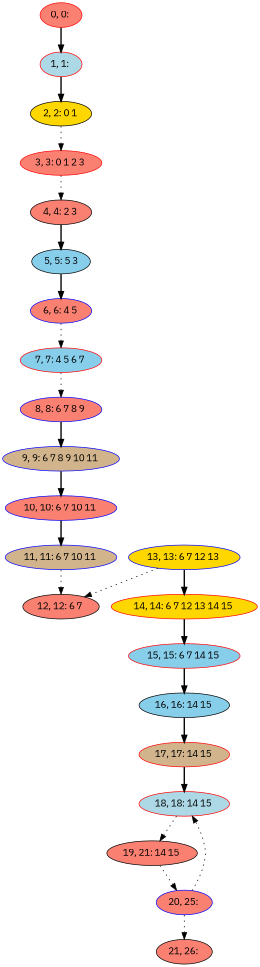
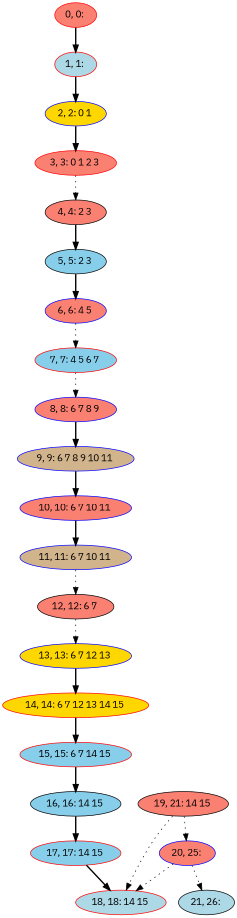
node "2, 2: 0 1": color black -> blue
edge "2, 2: 0 1" -> "3, 3: 0 1 2 3": style dotted -> bold
node "5, 5: 5 3": label "5, 5: 5 3" -> "5, 5: 2 3"
edge "13, 13: 6 7 12 13" -> "12, 12: 6 7": reversed
node "17, 17: 14 15": fillcolor tan -> skyblue
edge "18, 18: 14 15" -> "19, 21: 14 15": reversed
node "21, 26:": fillcolor salmon -> lightblue
